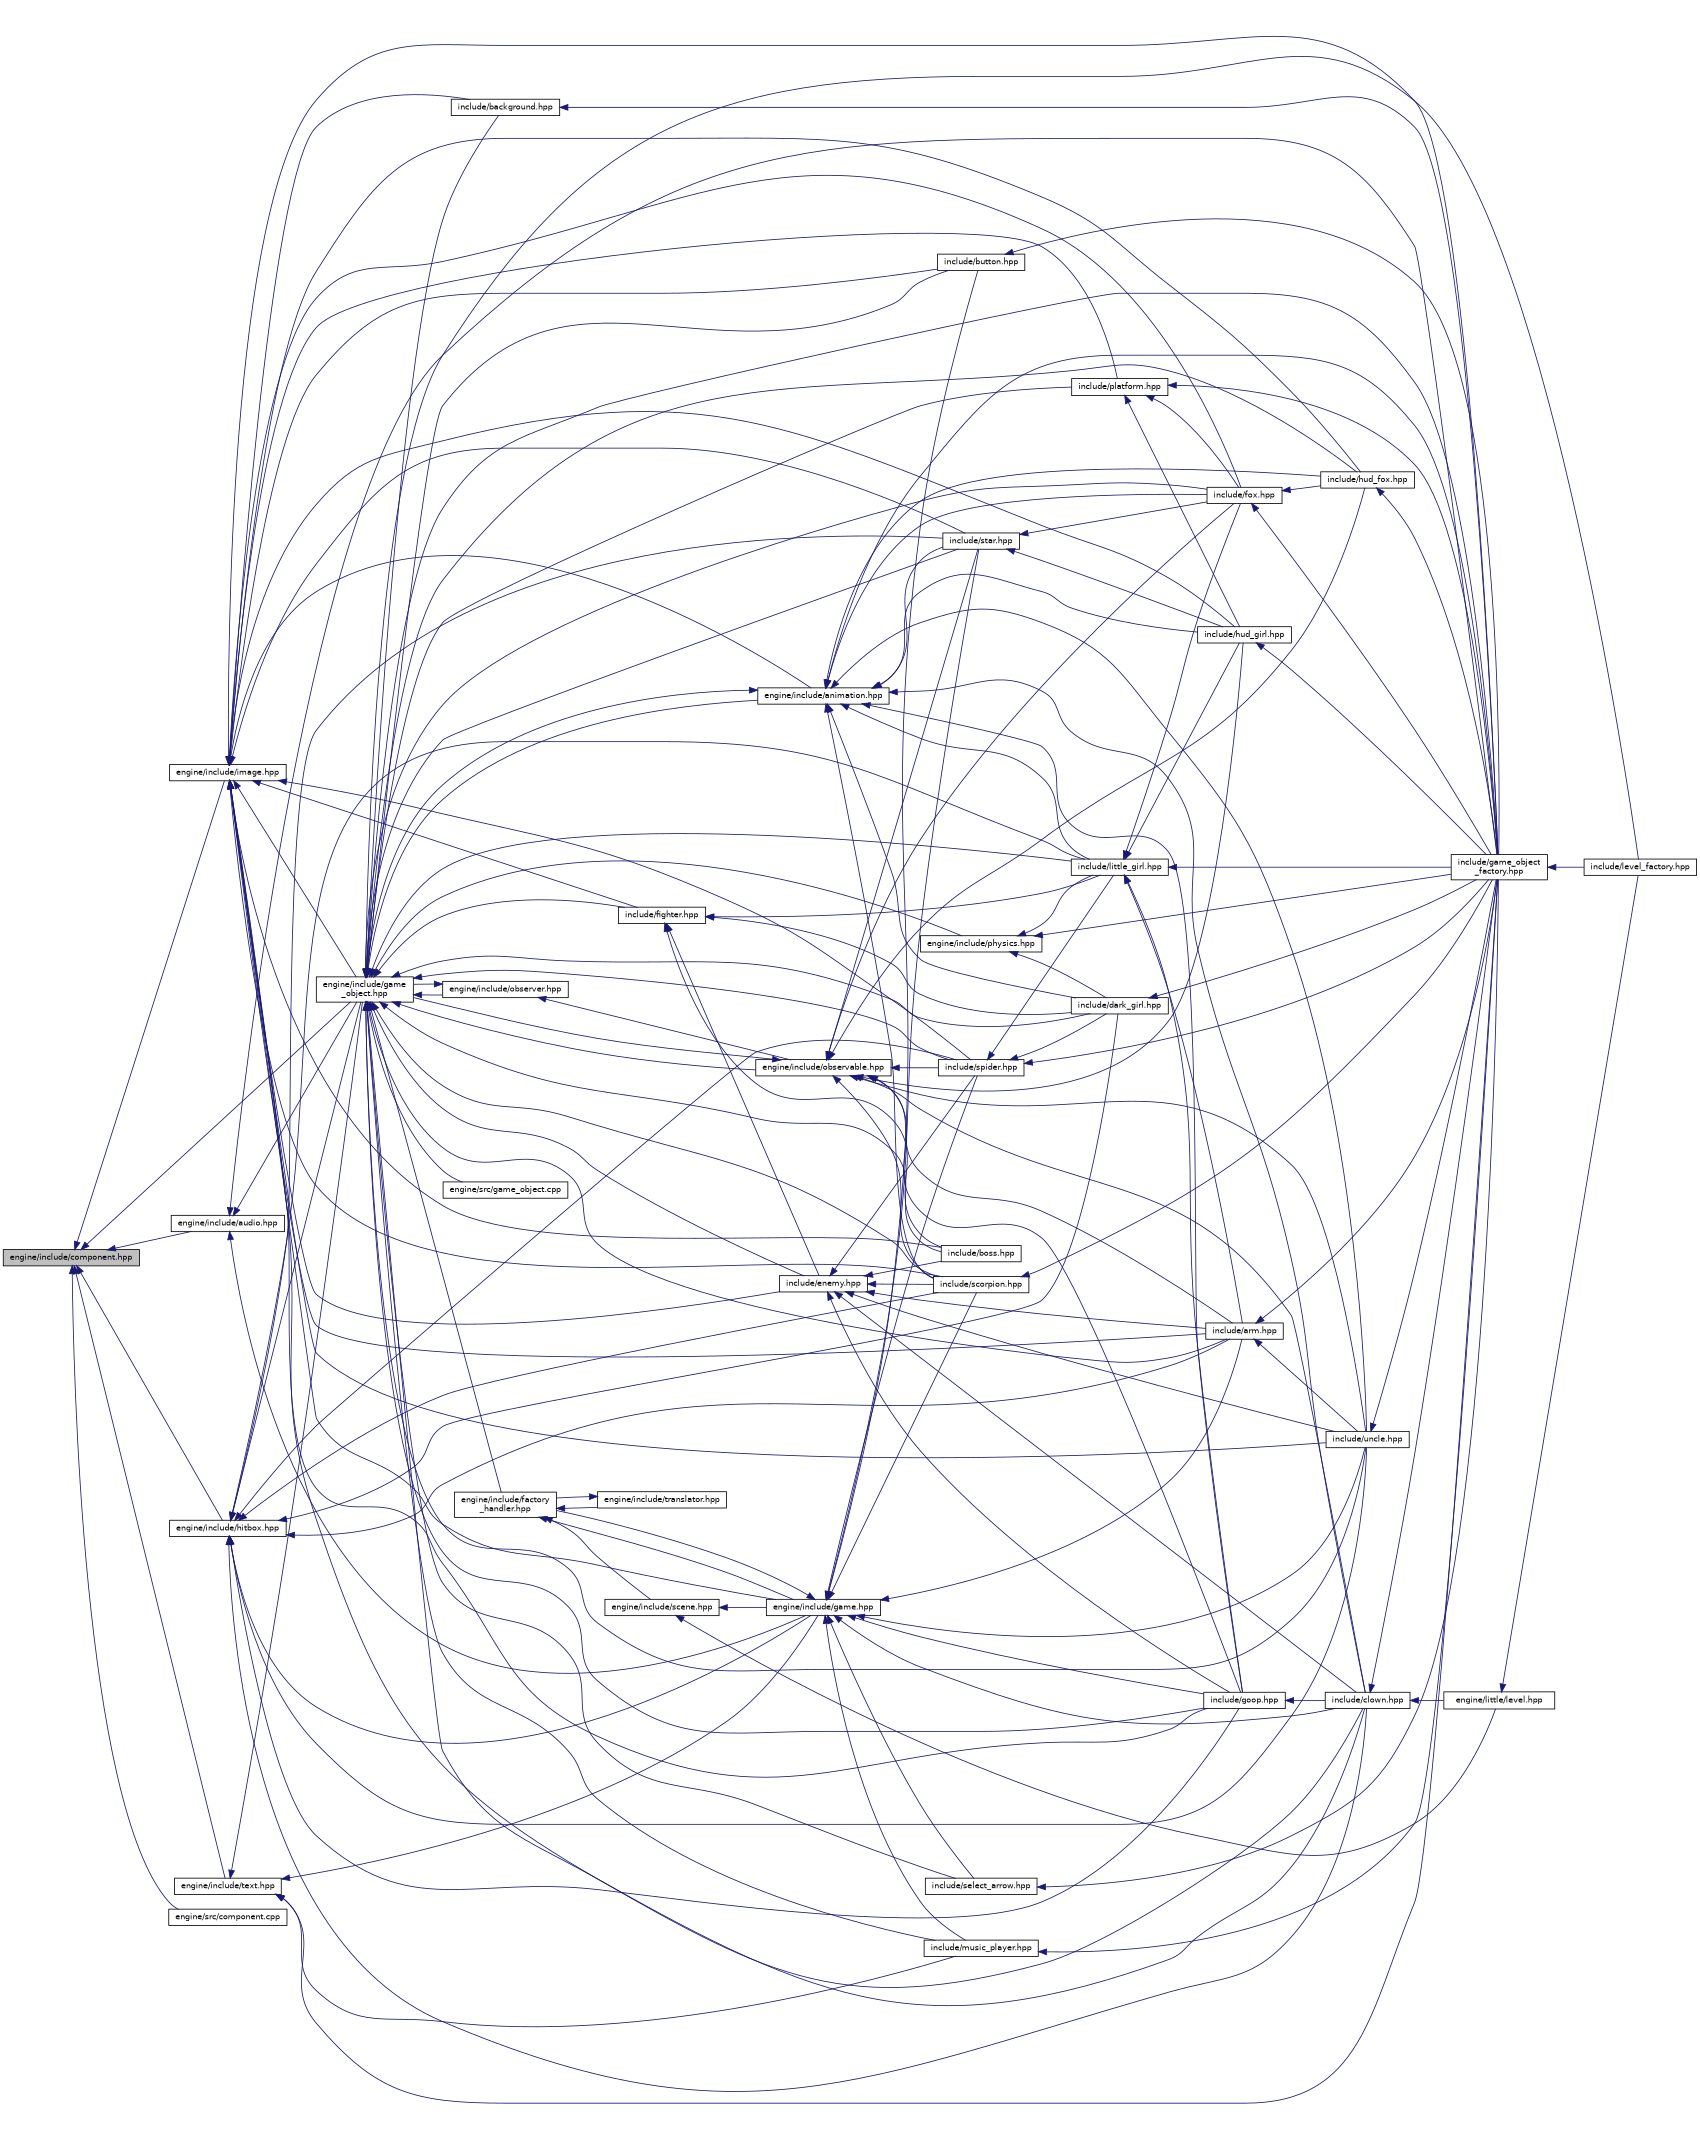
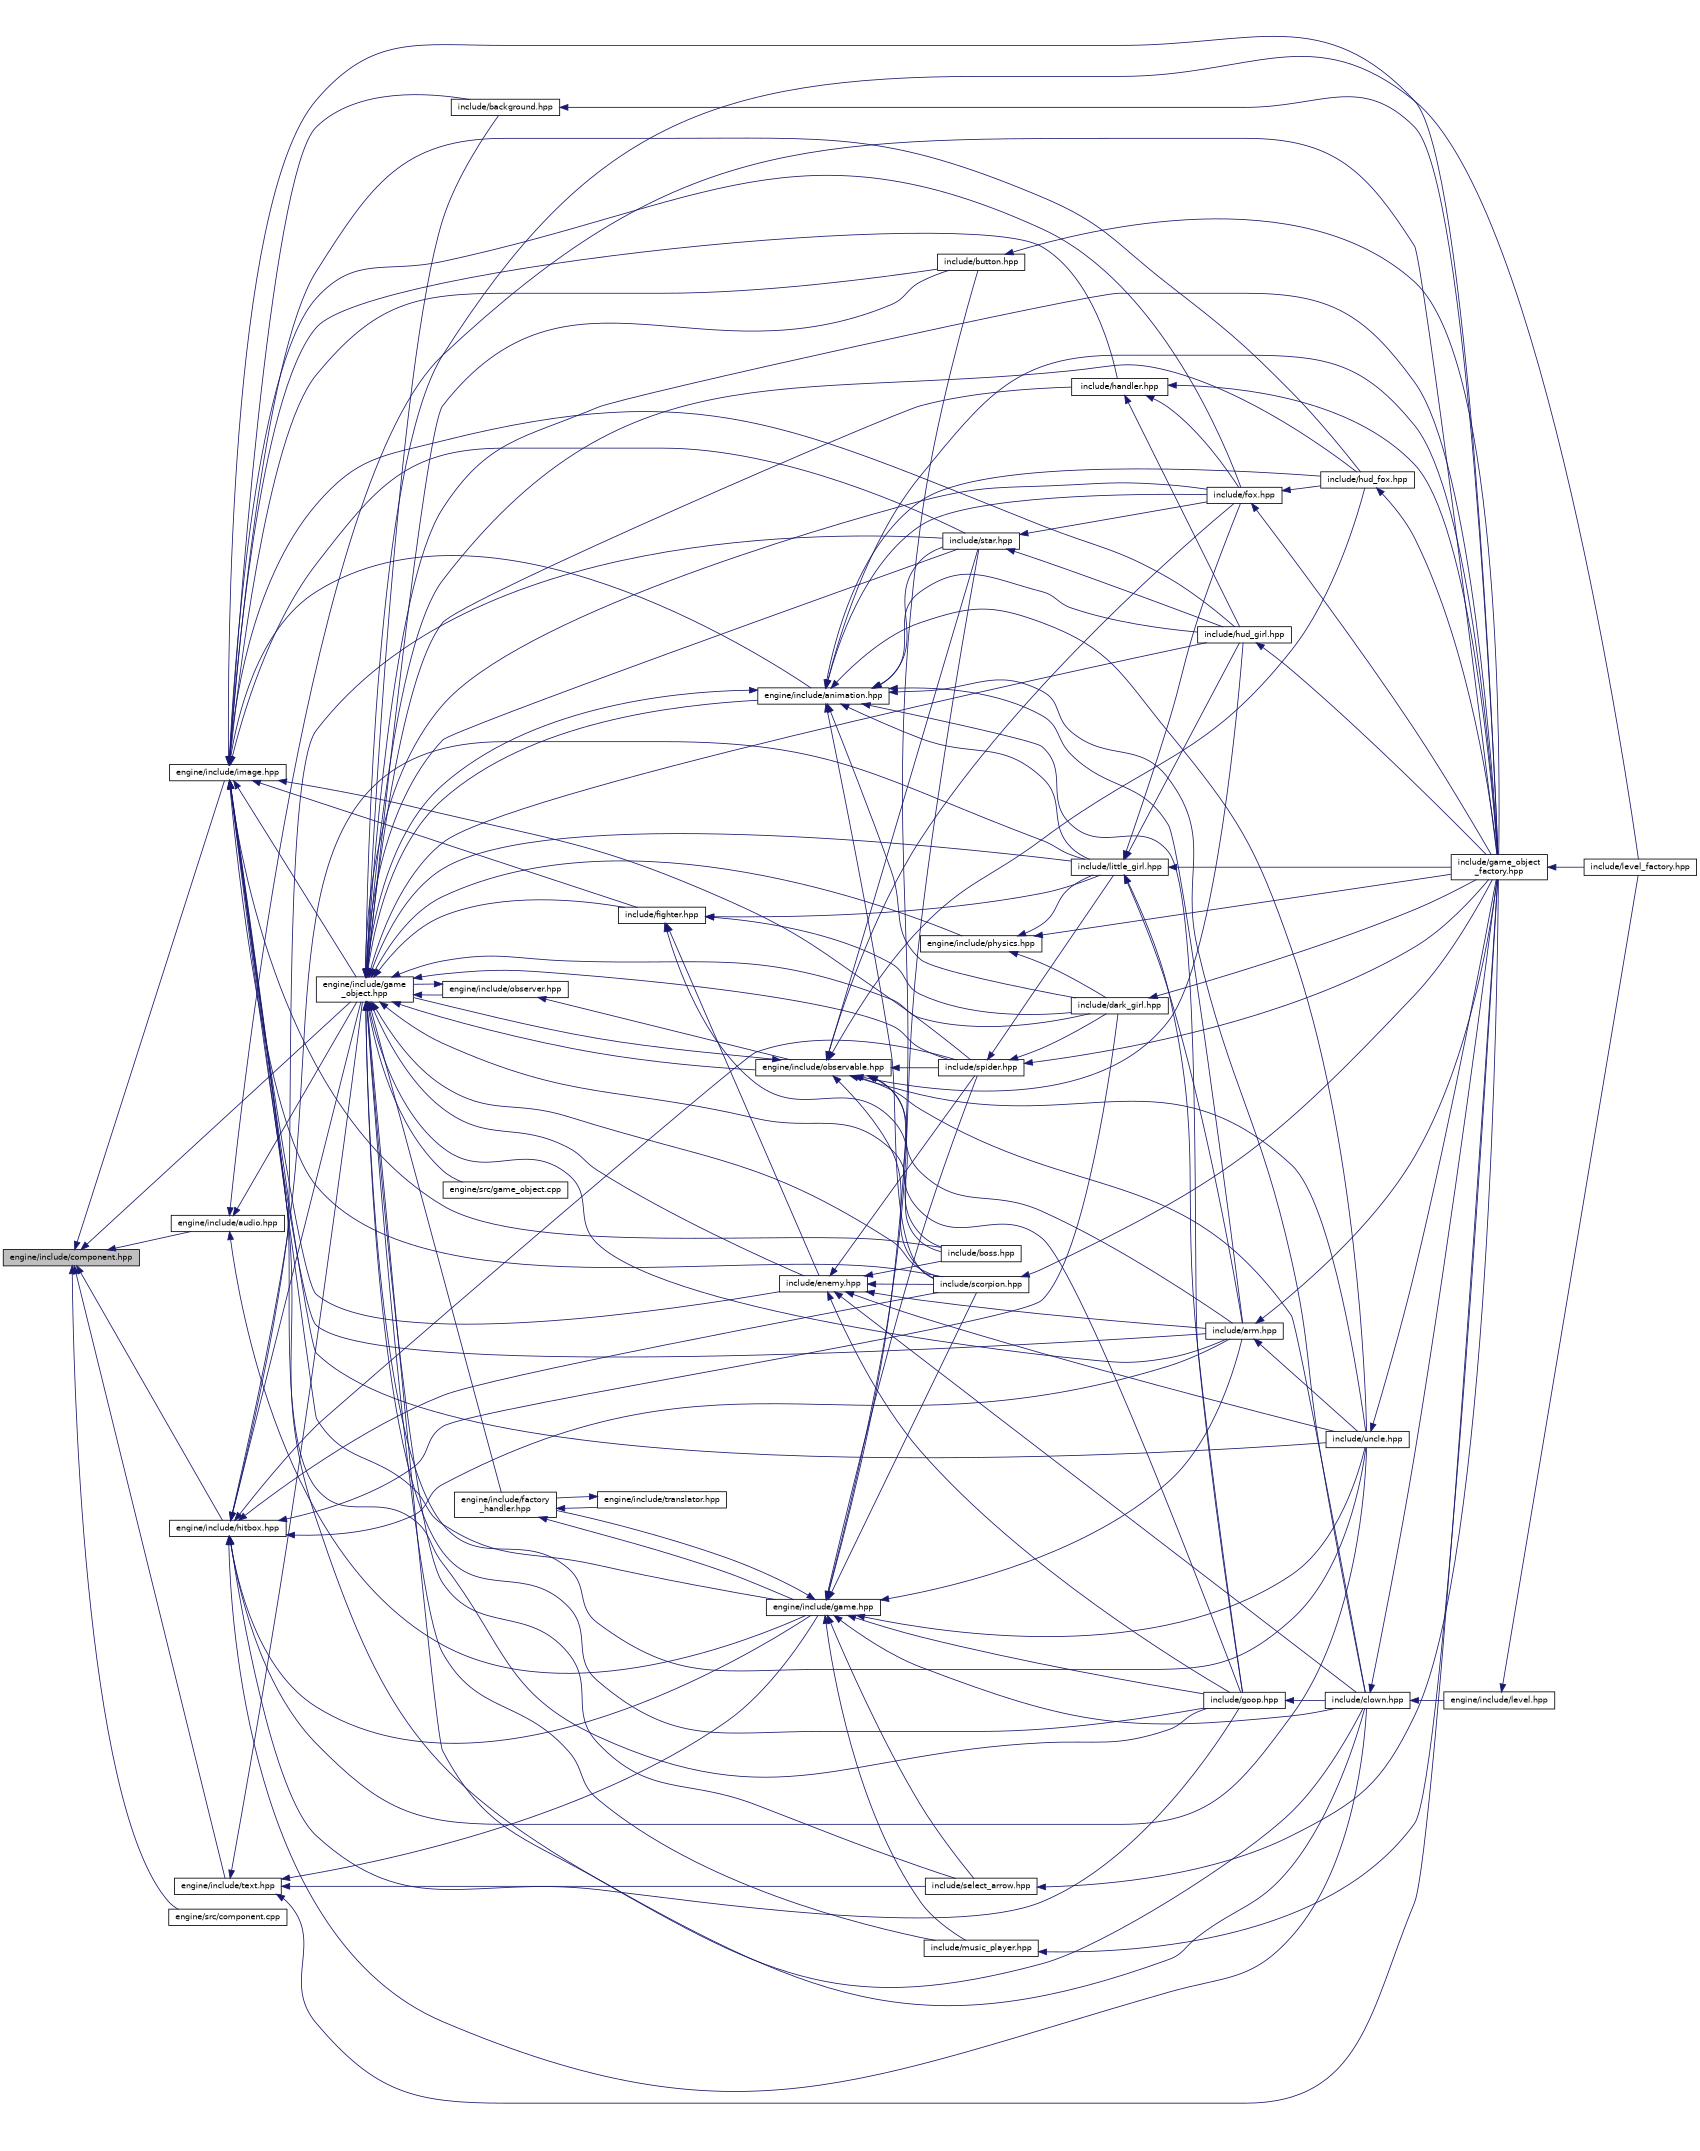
node "include/platform.hpp": label "include/platform.hpp" -> "include/handler.hpp"
edge "include/hud_girl.hpp" -> "engine/include/game _object.hpp": added
edge "include/arm.hpp" -> "engine/include/animation.hpp": added
node "engine/include/scene.hpp": removed
node "engine/little/level.hpp": label "engine/little/level.hpp" -> "engine/include/level.hpp"
edge "include/music_player.hpp" -> "engine/include/text.hpp": now "include/select_arrow.hpp" -> "engine/include/text.hpp"
